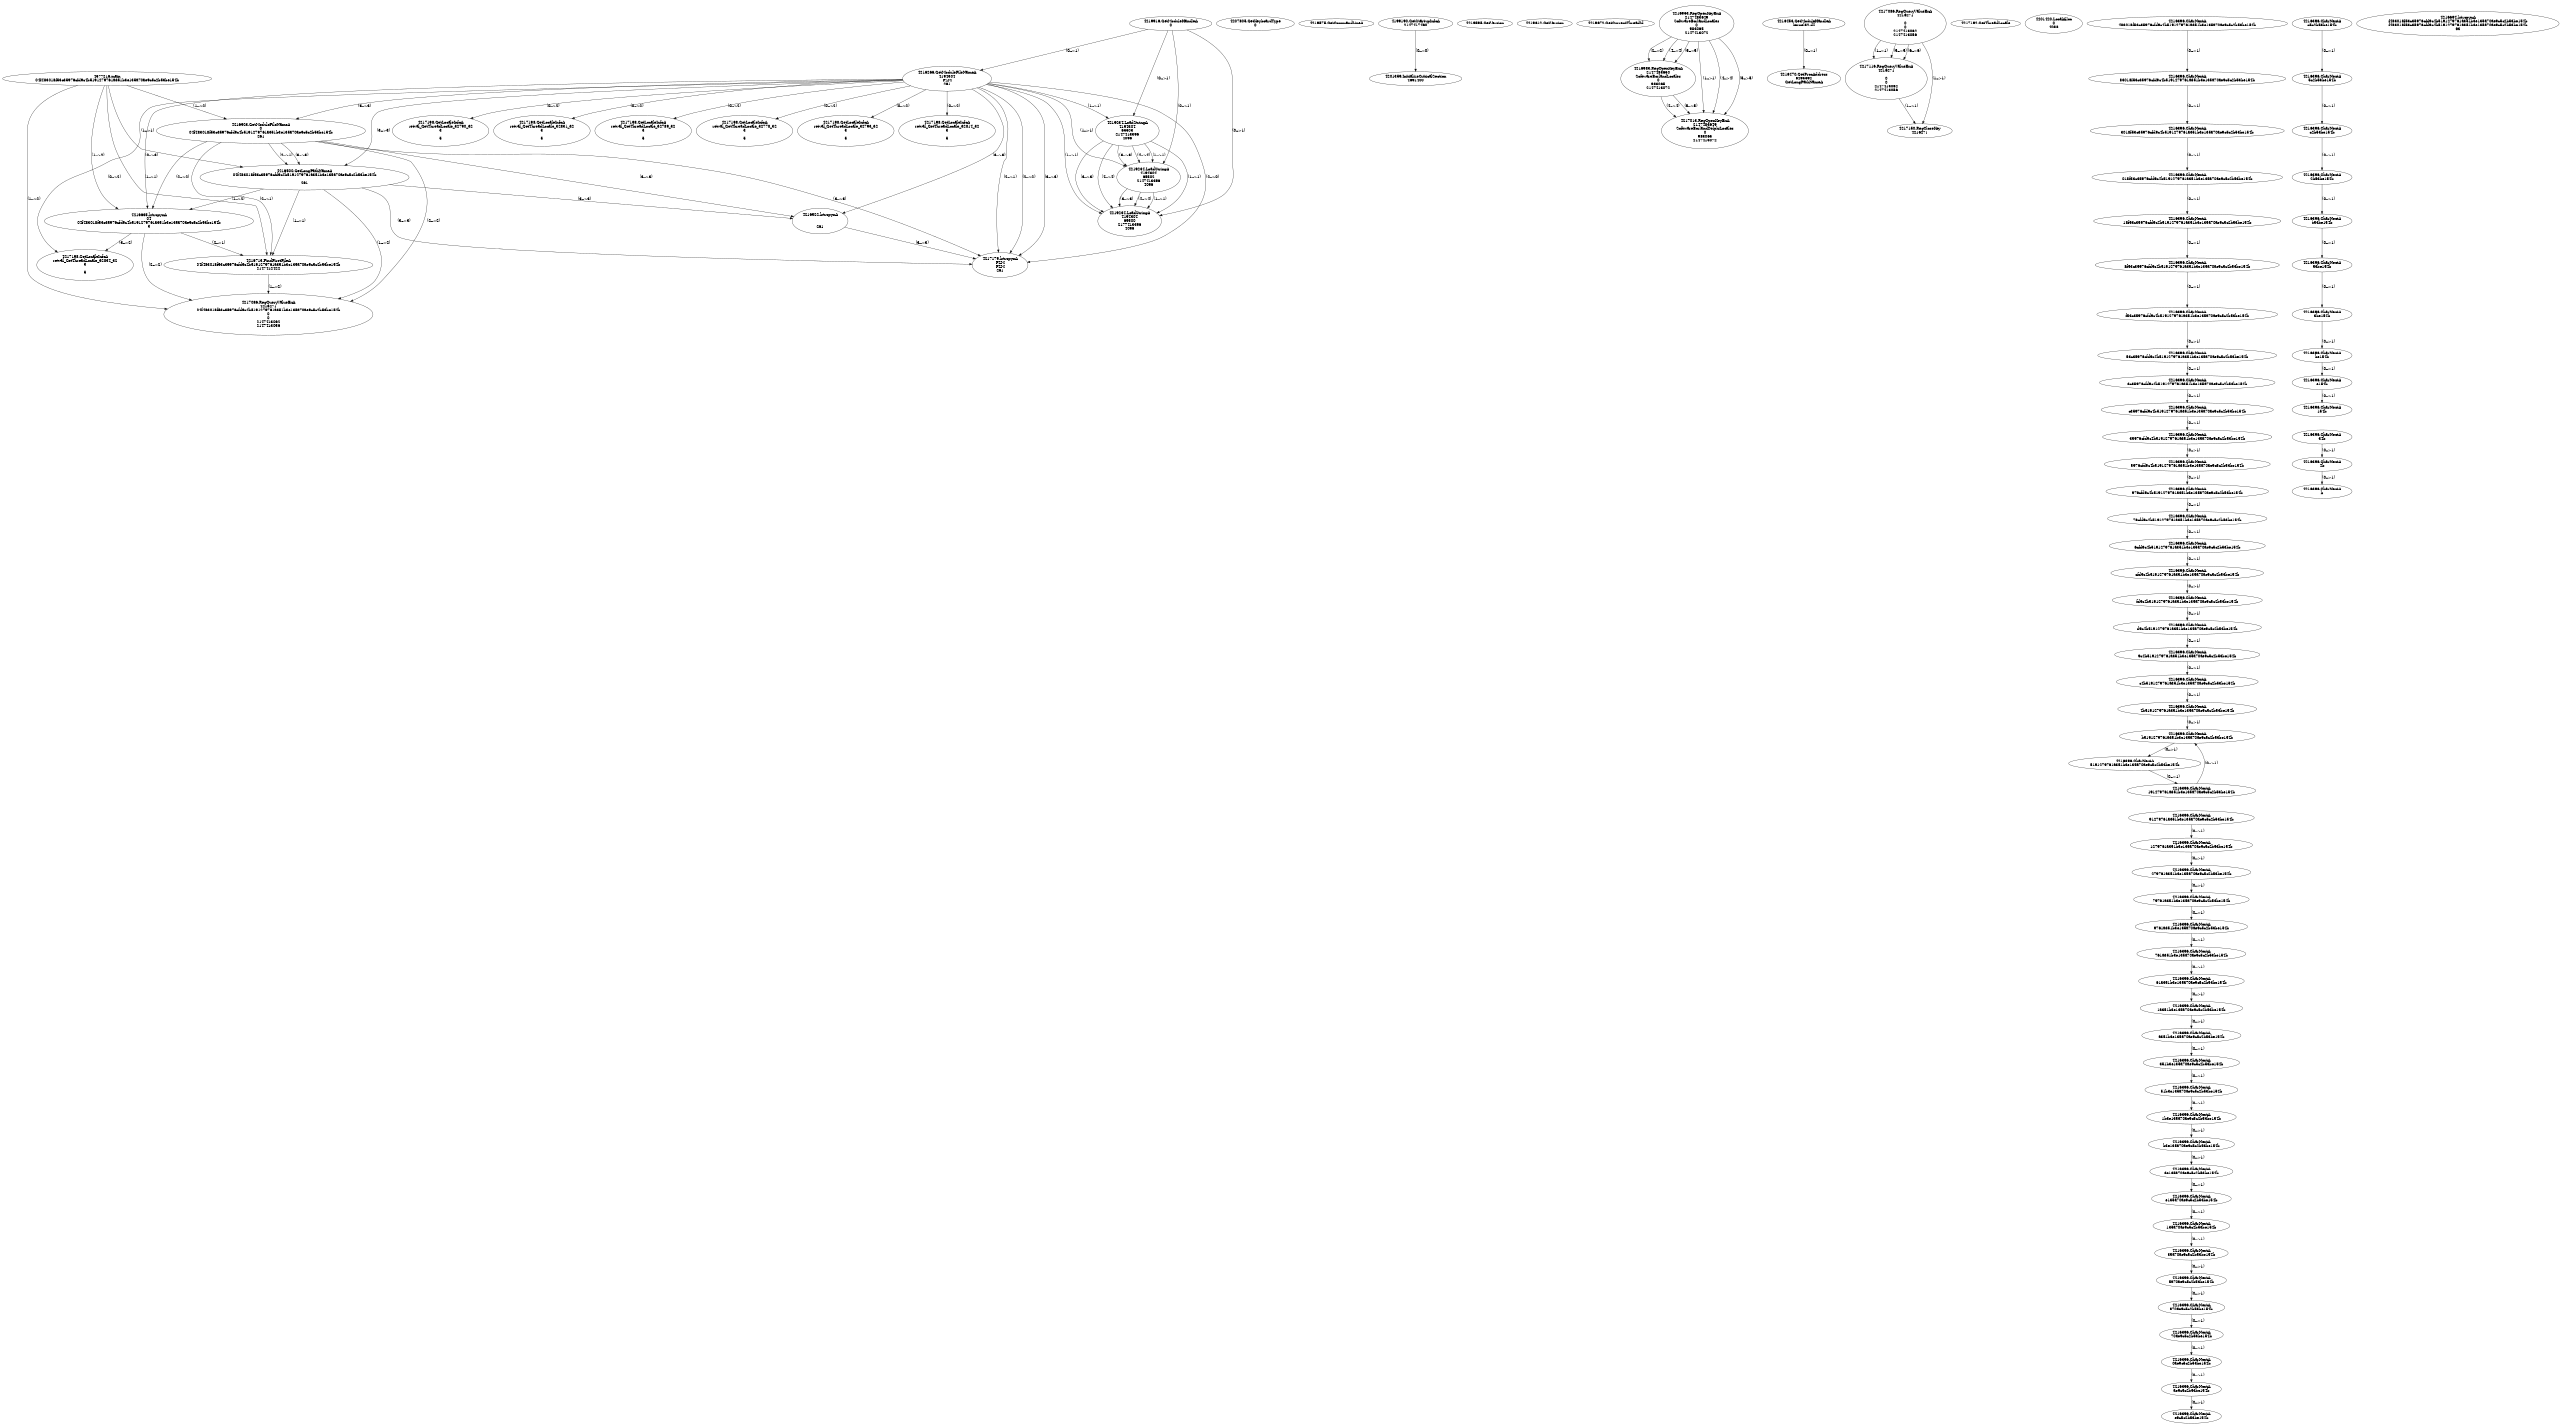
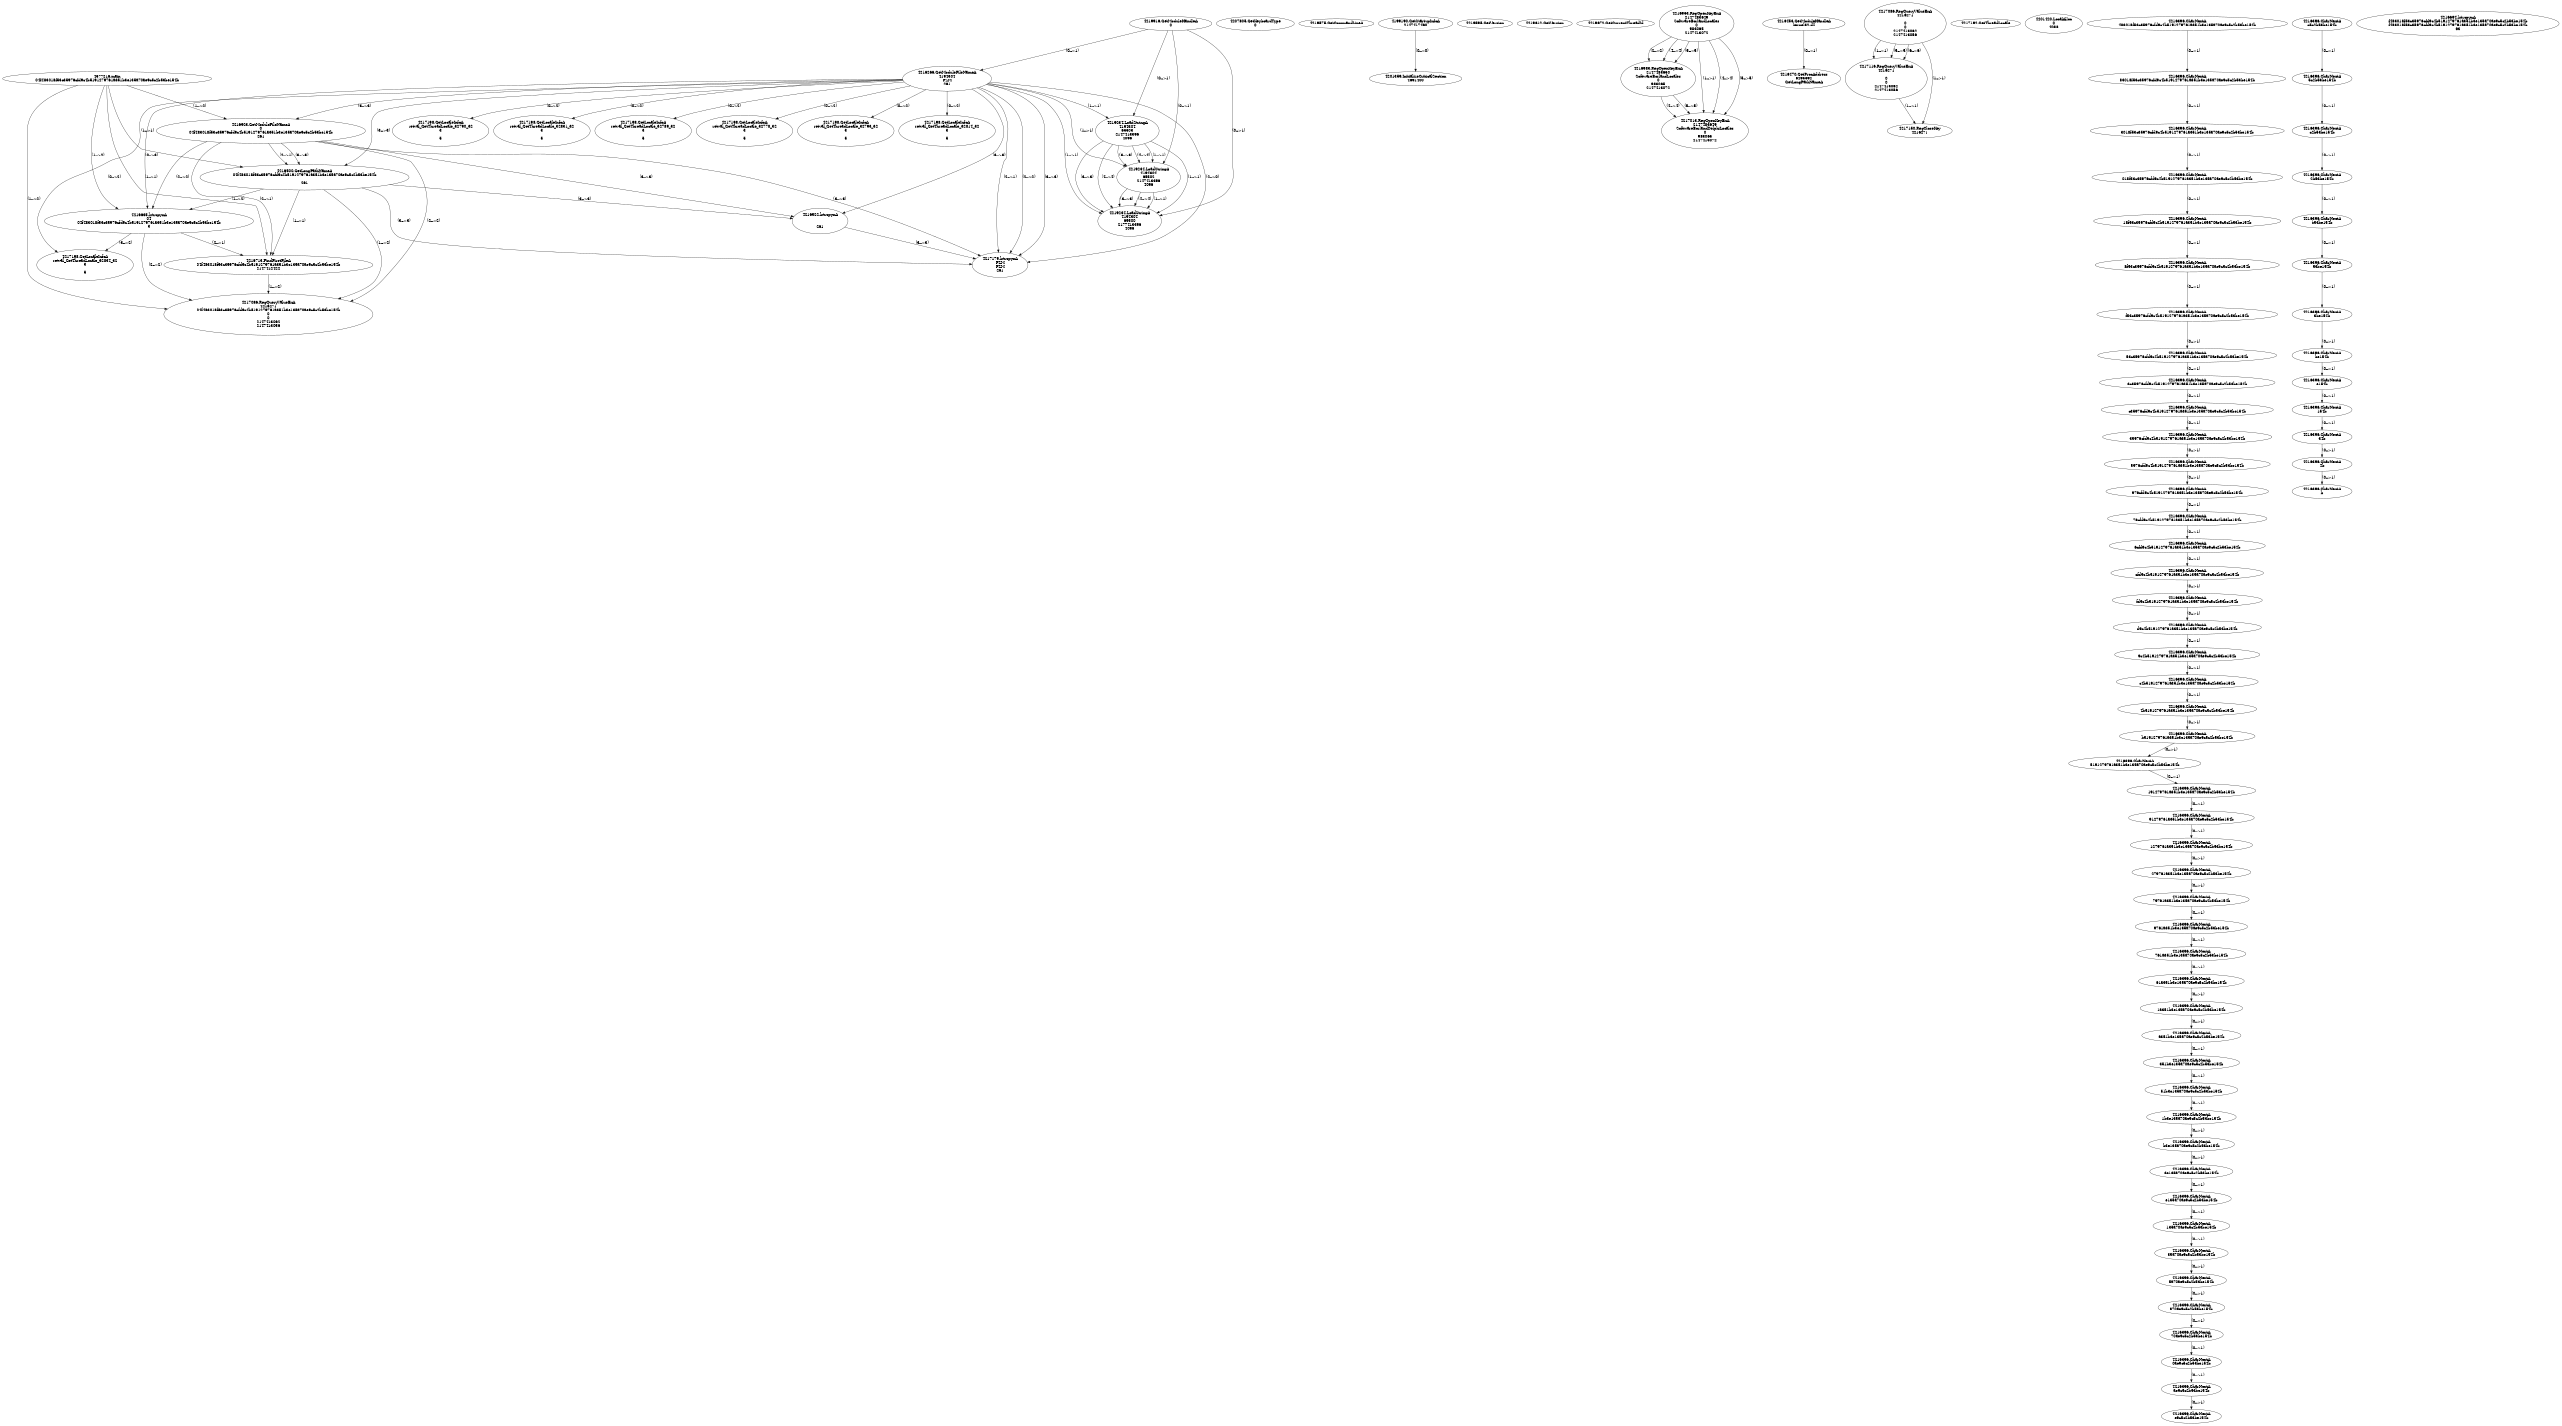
edge "4216396.CharNextA 154b" -> "4216396.CharNextA 34b": added, label "(0-->1)"
edge "4216396.CharNextA 191279761a351b3e135a70ae9c5c2b53be154b" -> "4216396.CharNextA b5191279761a351b3e135a70ae9c5c2b53be154b": now "4216396.CharNextA 191279761a351b3e135a70ae9c5c2b53be154b" -> "4216396.CharNextA 91279761a351b3e135a70ae9c5c2b53be154b"
